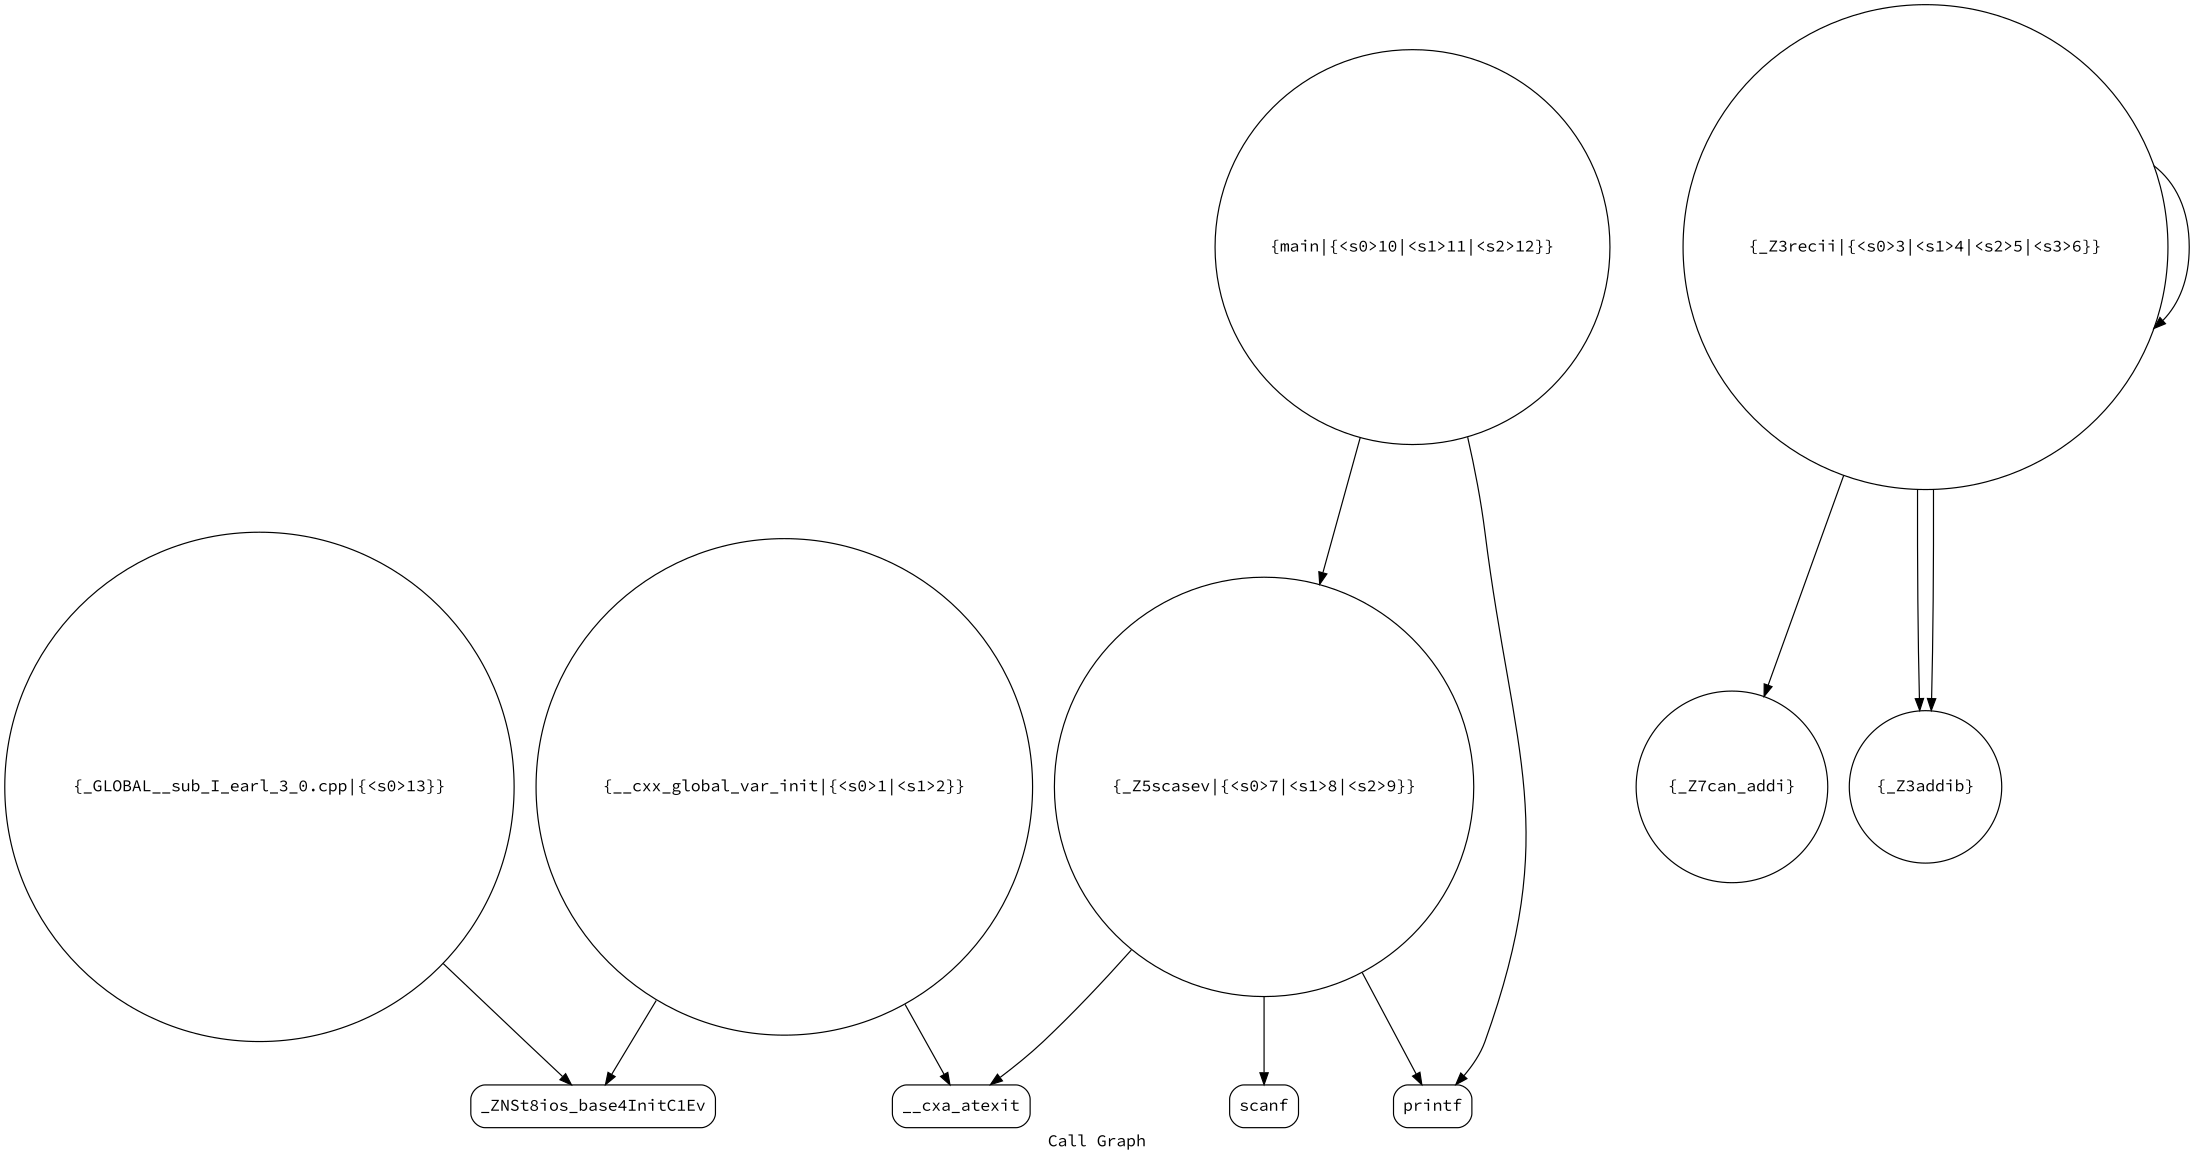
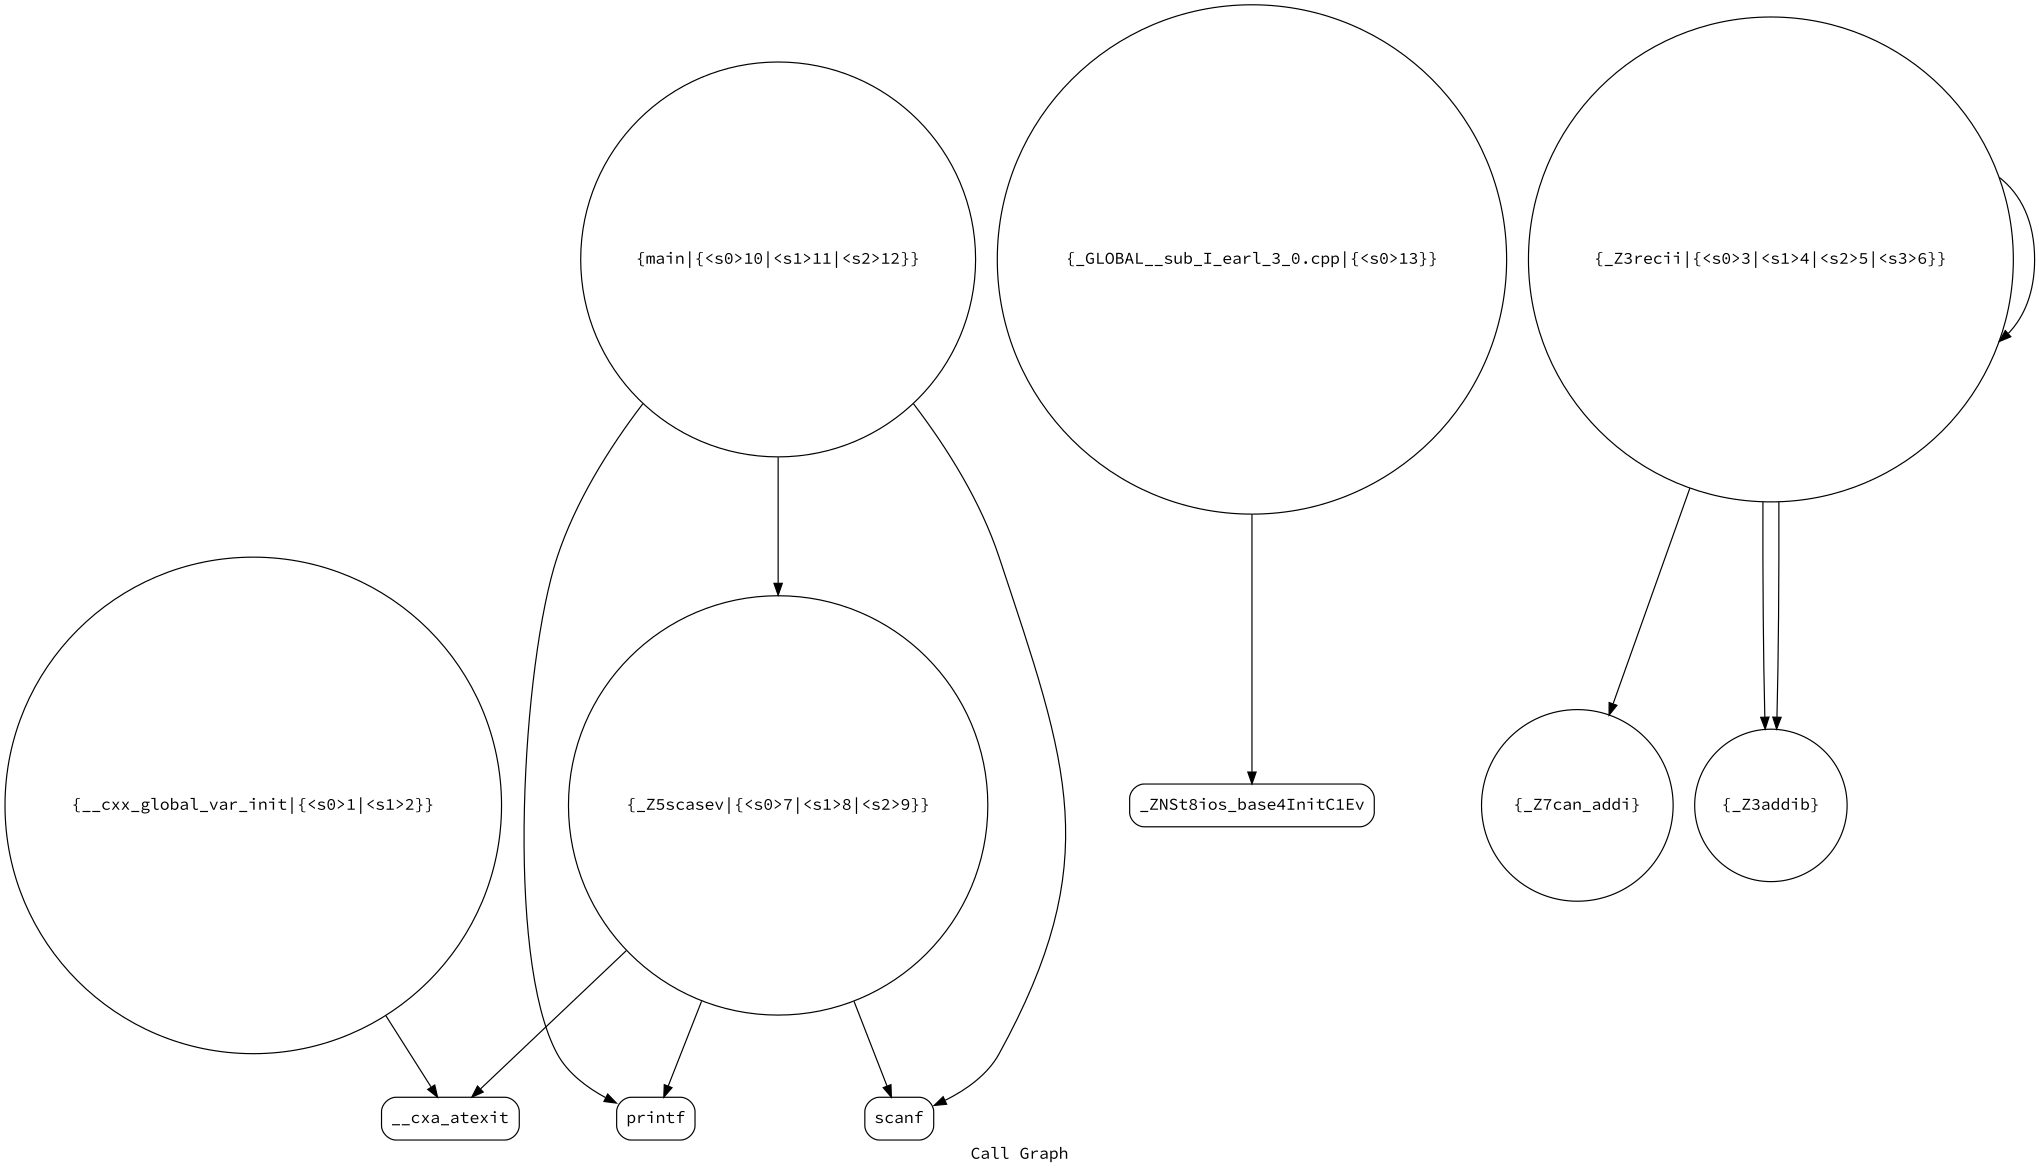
edge "{main|{<s0>10|<s1>11|<s2>12}}" -> "scanf": added
edge "{__cxx_global_var_init|{<s0>1|<s1>2}}" -> "_ZNSt8ios_base4InitC1Ev": removed
